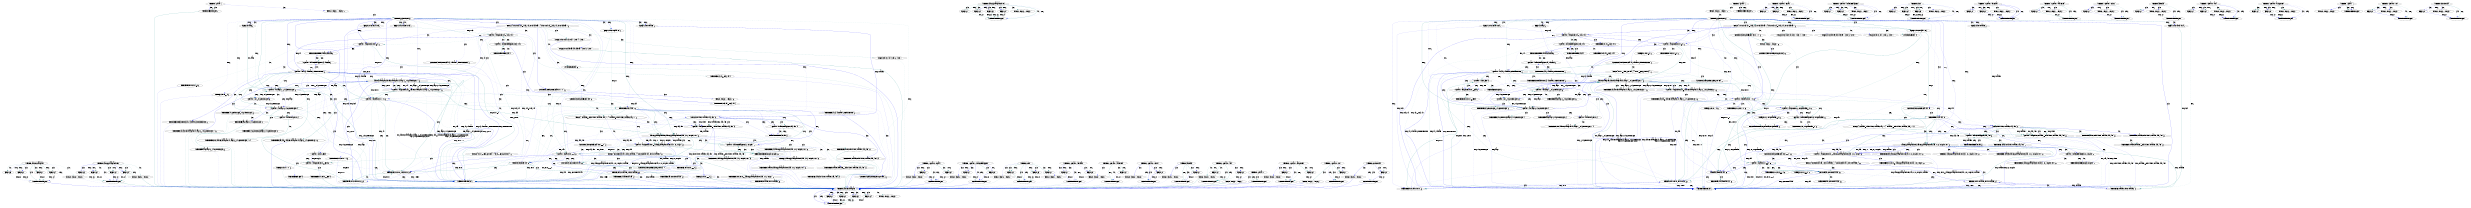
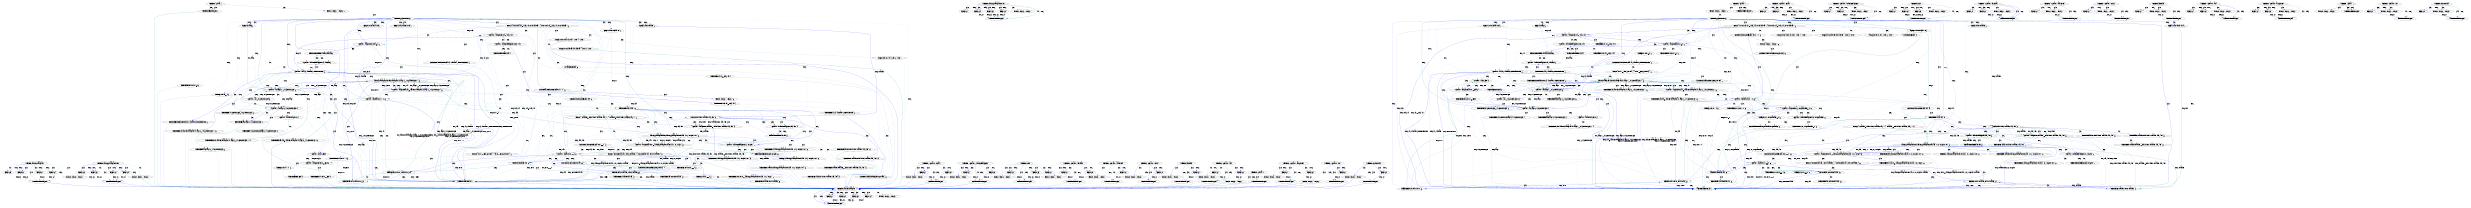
edge "(<operator>.assignment,m->msg_namelen = 0)" -> "(<operator>.indirectFieldAccess,m->msg_namelen)": label "DDG: p4" -> "AST: "
edge "(<operator>.indirectFieldAccess,m->msg_namelen)" -> "(FIELD_IDENTIFIER,msg_namelen,msg_namelen)": now "(LITERAL,0,m->msg_namelen = 0)" -> "(FIELD_IDENTIFIER,msg_namelen,msg_namelen)"
